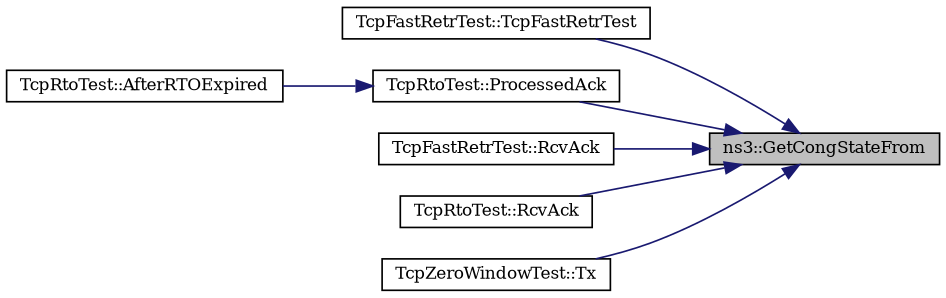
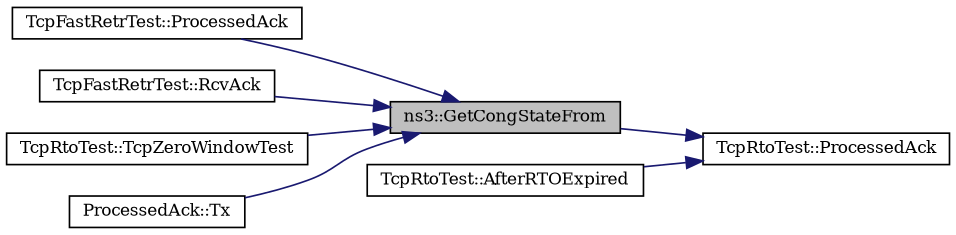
node "TcpFastRetrTest::TcpFastRetrTest": label "TcpFastRetrTest::TcpFastRetrTest" -> "TcpFastRetrTest::ProcessedAck"
edge "TcpRtoTest::ProcessedAck" -> "ns3::GetCongStateFrom": reversed
node "TcpRtoTest::RcvAck": label "TcpRtoTest::RcvAck" -> "TcpRtoTest::TcpZeroWindowTest"
node "TcpZeroWindowTest::Tx": label "TcpZeroWindowTest::Tx" -> "ProcessedAck::Tx"
